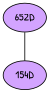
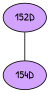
node "652D": label "652D" -> "152D"
